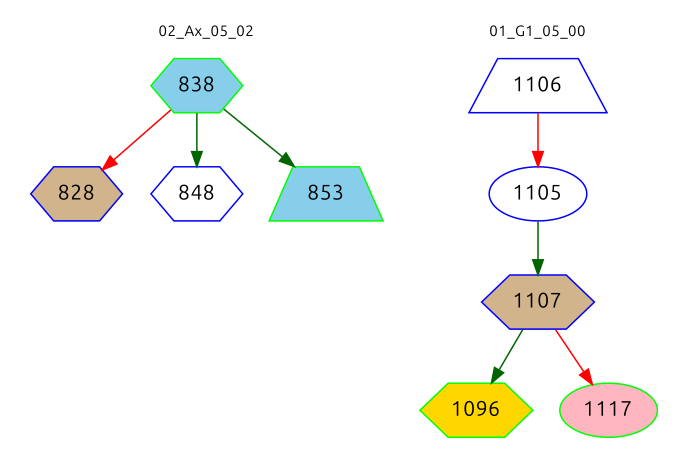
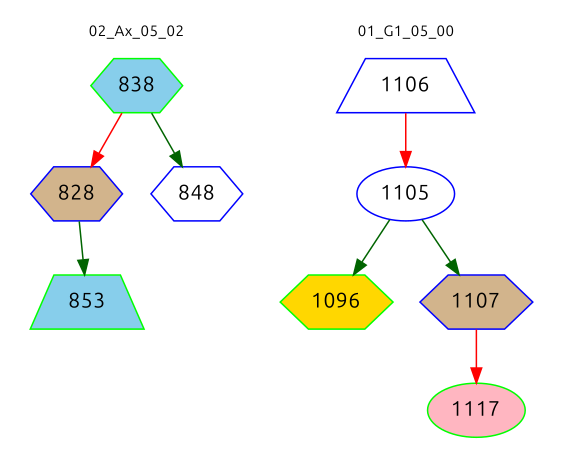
edge "838" -> "853": now "828" -> "853"
edge "1107" -> "1096": now "1105" -> "1096"
